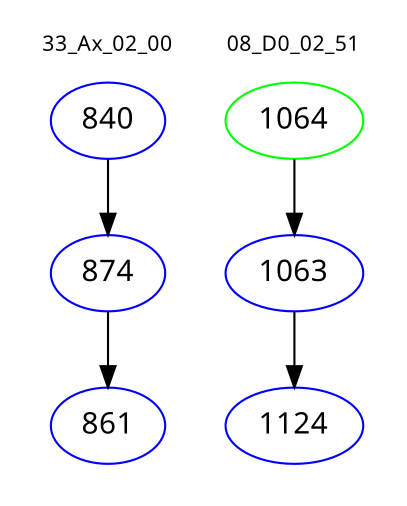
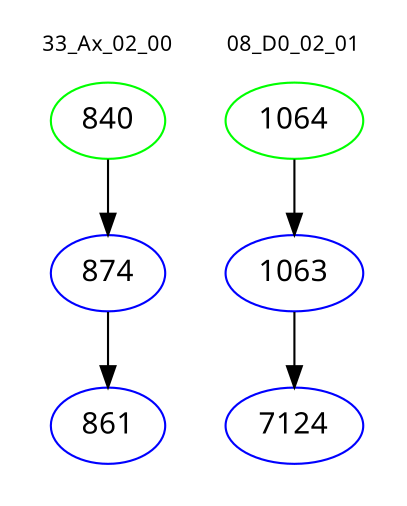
cluster "08_D0_02_51": label "08_D0_02_51" -> "08_D0_02_01"
node "840": color blue -> green
node "1124": label "1124" -> "7124"
